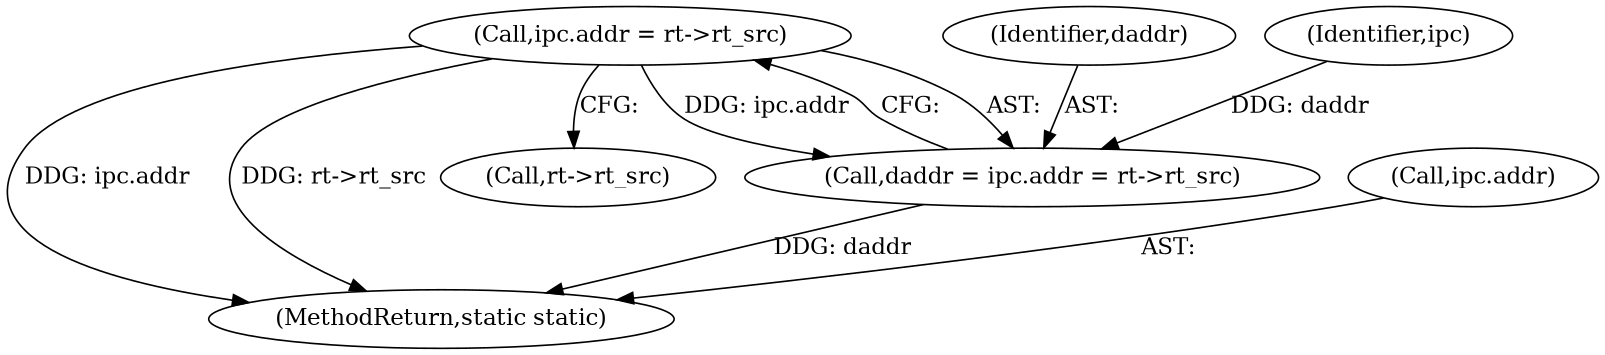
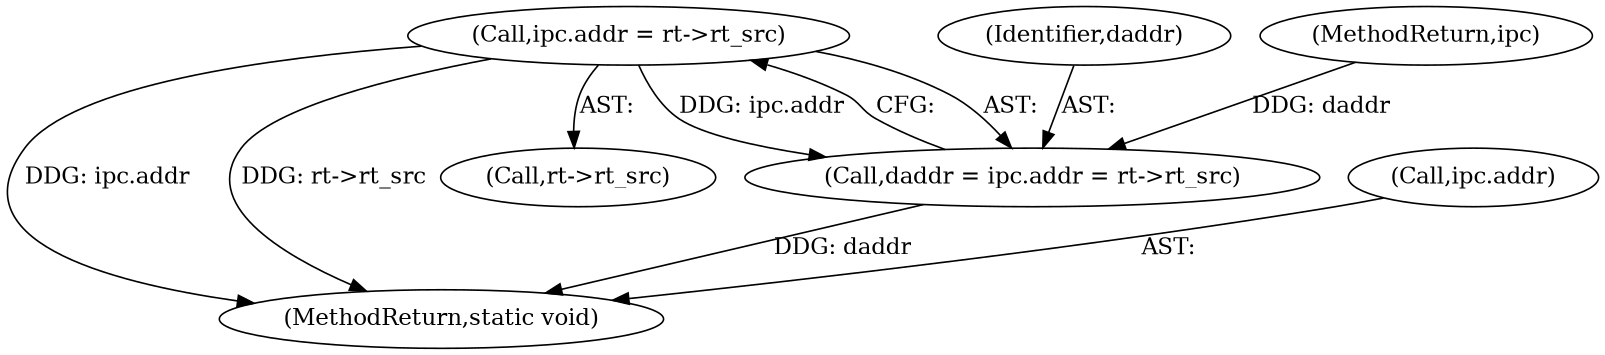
node "(Identifier,ipc)": label "(Identifier,ipc)" -> "(MethodReturn,ipc)"
edge "(Call,ipc.addr = rt->rt_src)" -> "(Call,rt->rt_src)": label "CFG: " -> "AST: "
node "(MethodReturn,static static)": label "(MethodReturn,static static)" -> "(MethodReturn,static void)"
